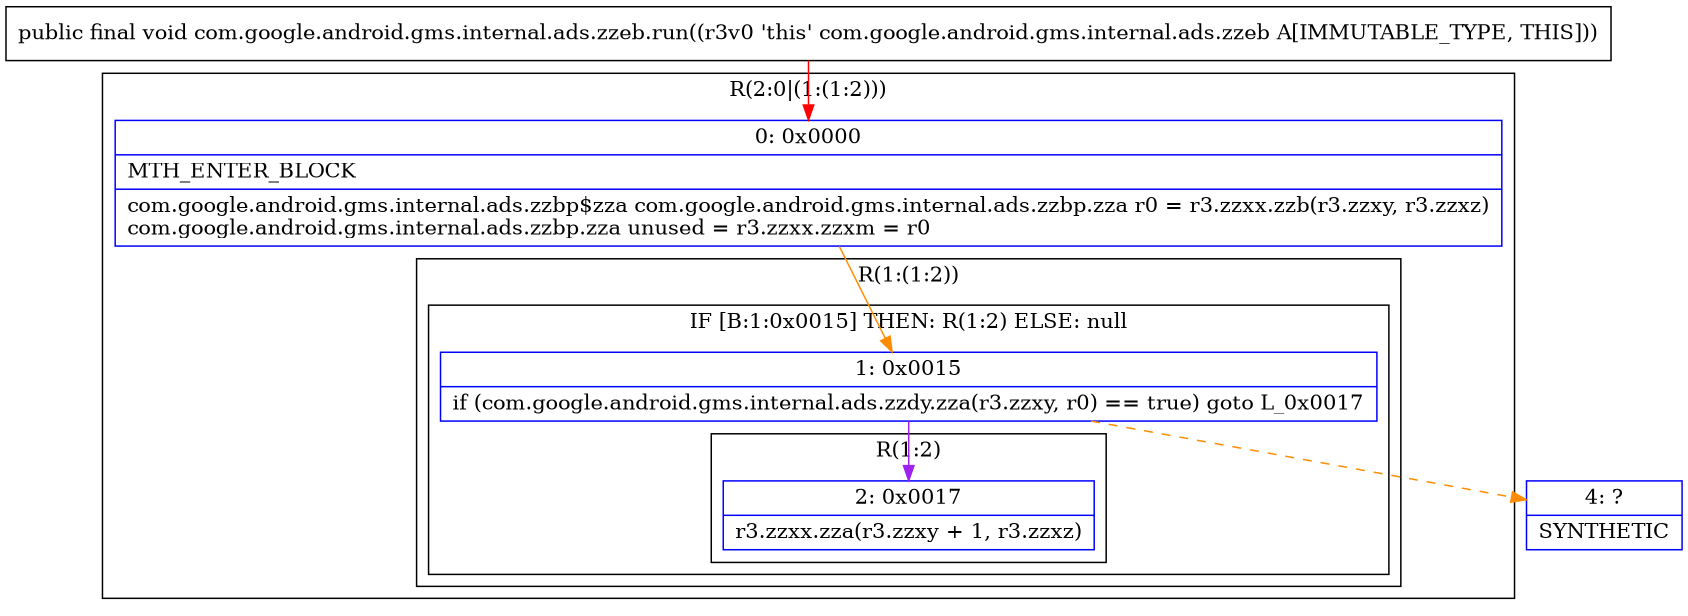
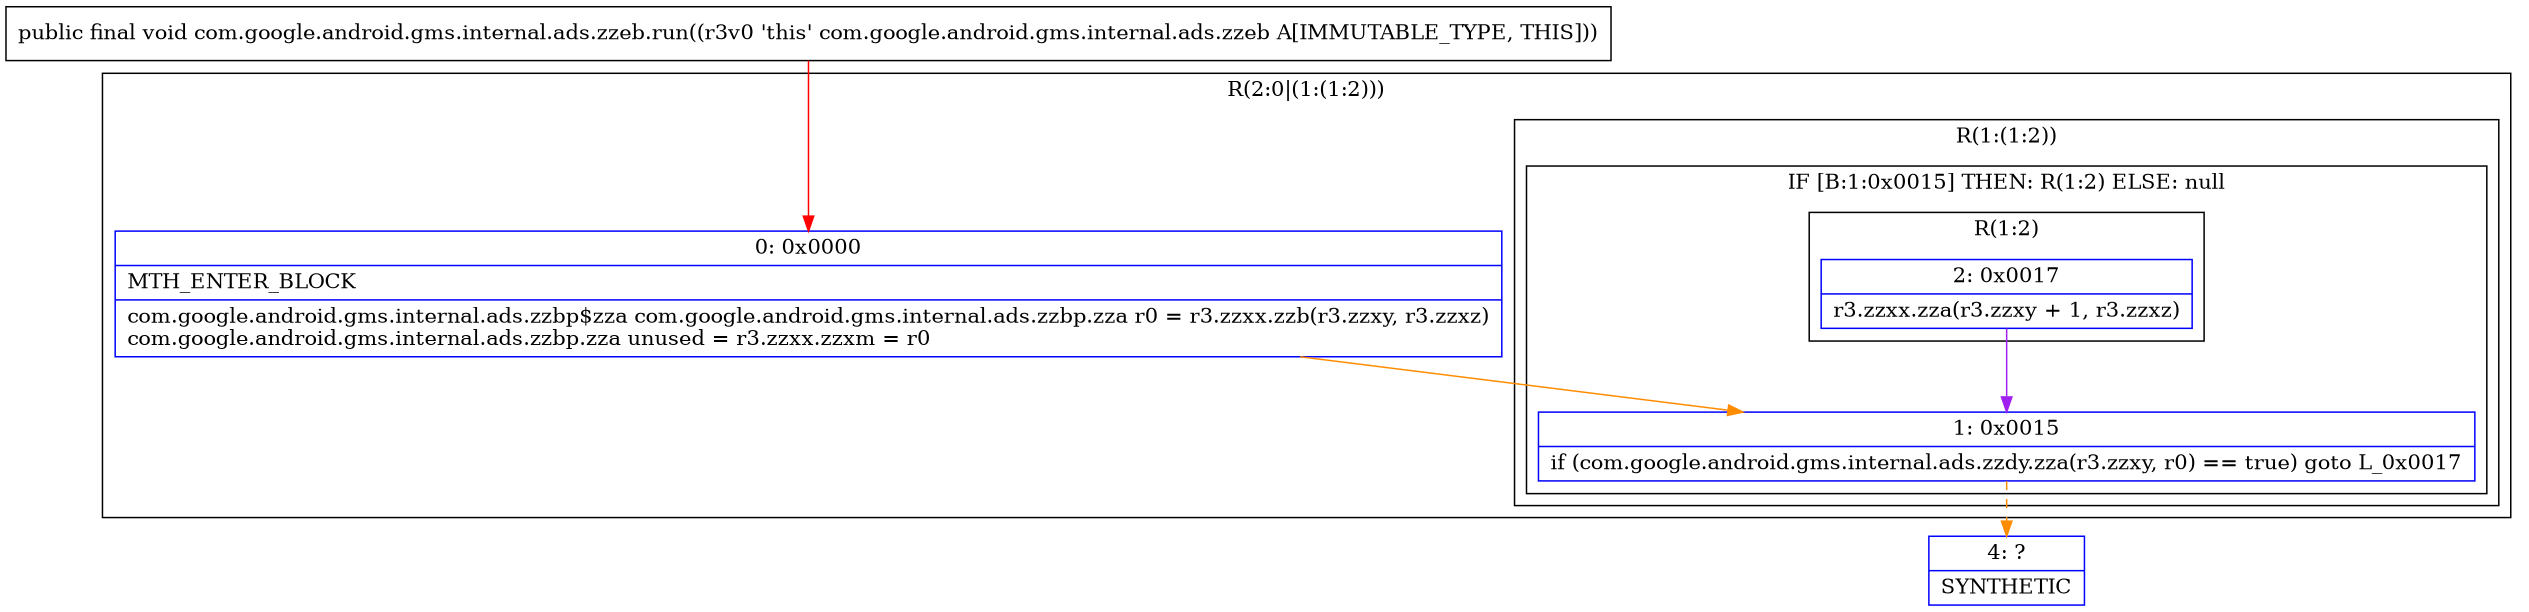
edge "1: 0x0015" -> "2: 0x0017": reversed
